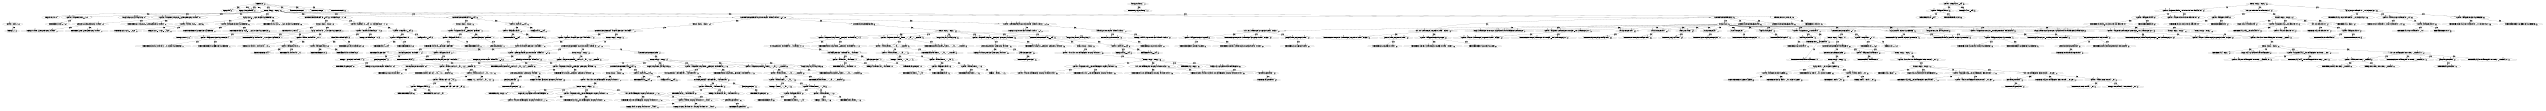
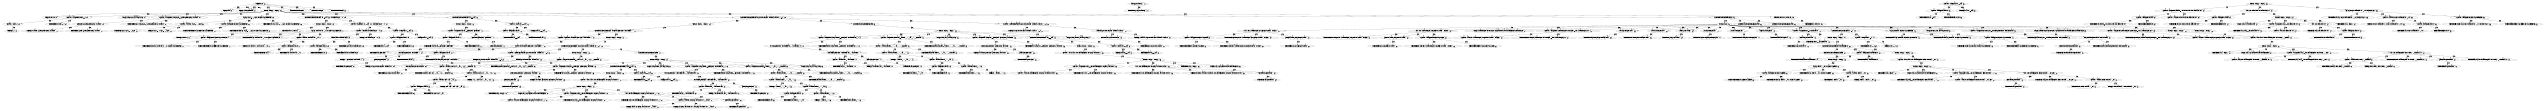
edge "(<init>,new StreamPumper(proc.getErrorStream(), Project...)" -> "(CONTROL_STRUCTURE,TRY,try)": now "(<init>,new StreamPumper(proc.getErrorStream(), Project...)" -> "(getErrorStream,proc.getErrorStream())"
edge "(<operator>.assignment,int err = -1)" -> "(<operator>.minus,-1)": added, label "AST:"
edge "(<operator>.equals,dir == null)" -> "(LITERAL,null,dir == null)": reversed
edge "(IDENTIFIER,err,err = proc.exitValue())" -> "(FIELD_IDENTIFIER,failOnError,failOnError)": now "(<operator>.fieldAccess,this.failOnError)" -> "(FIELD_IDENTIFIER,failOnError,failOnError)"
